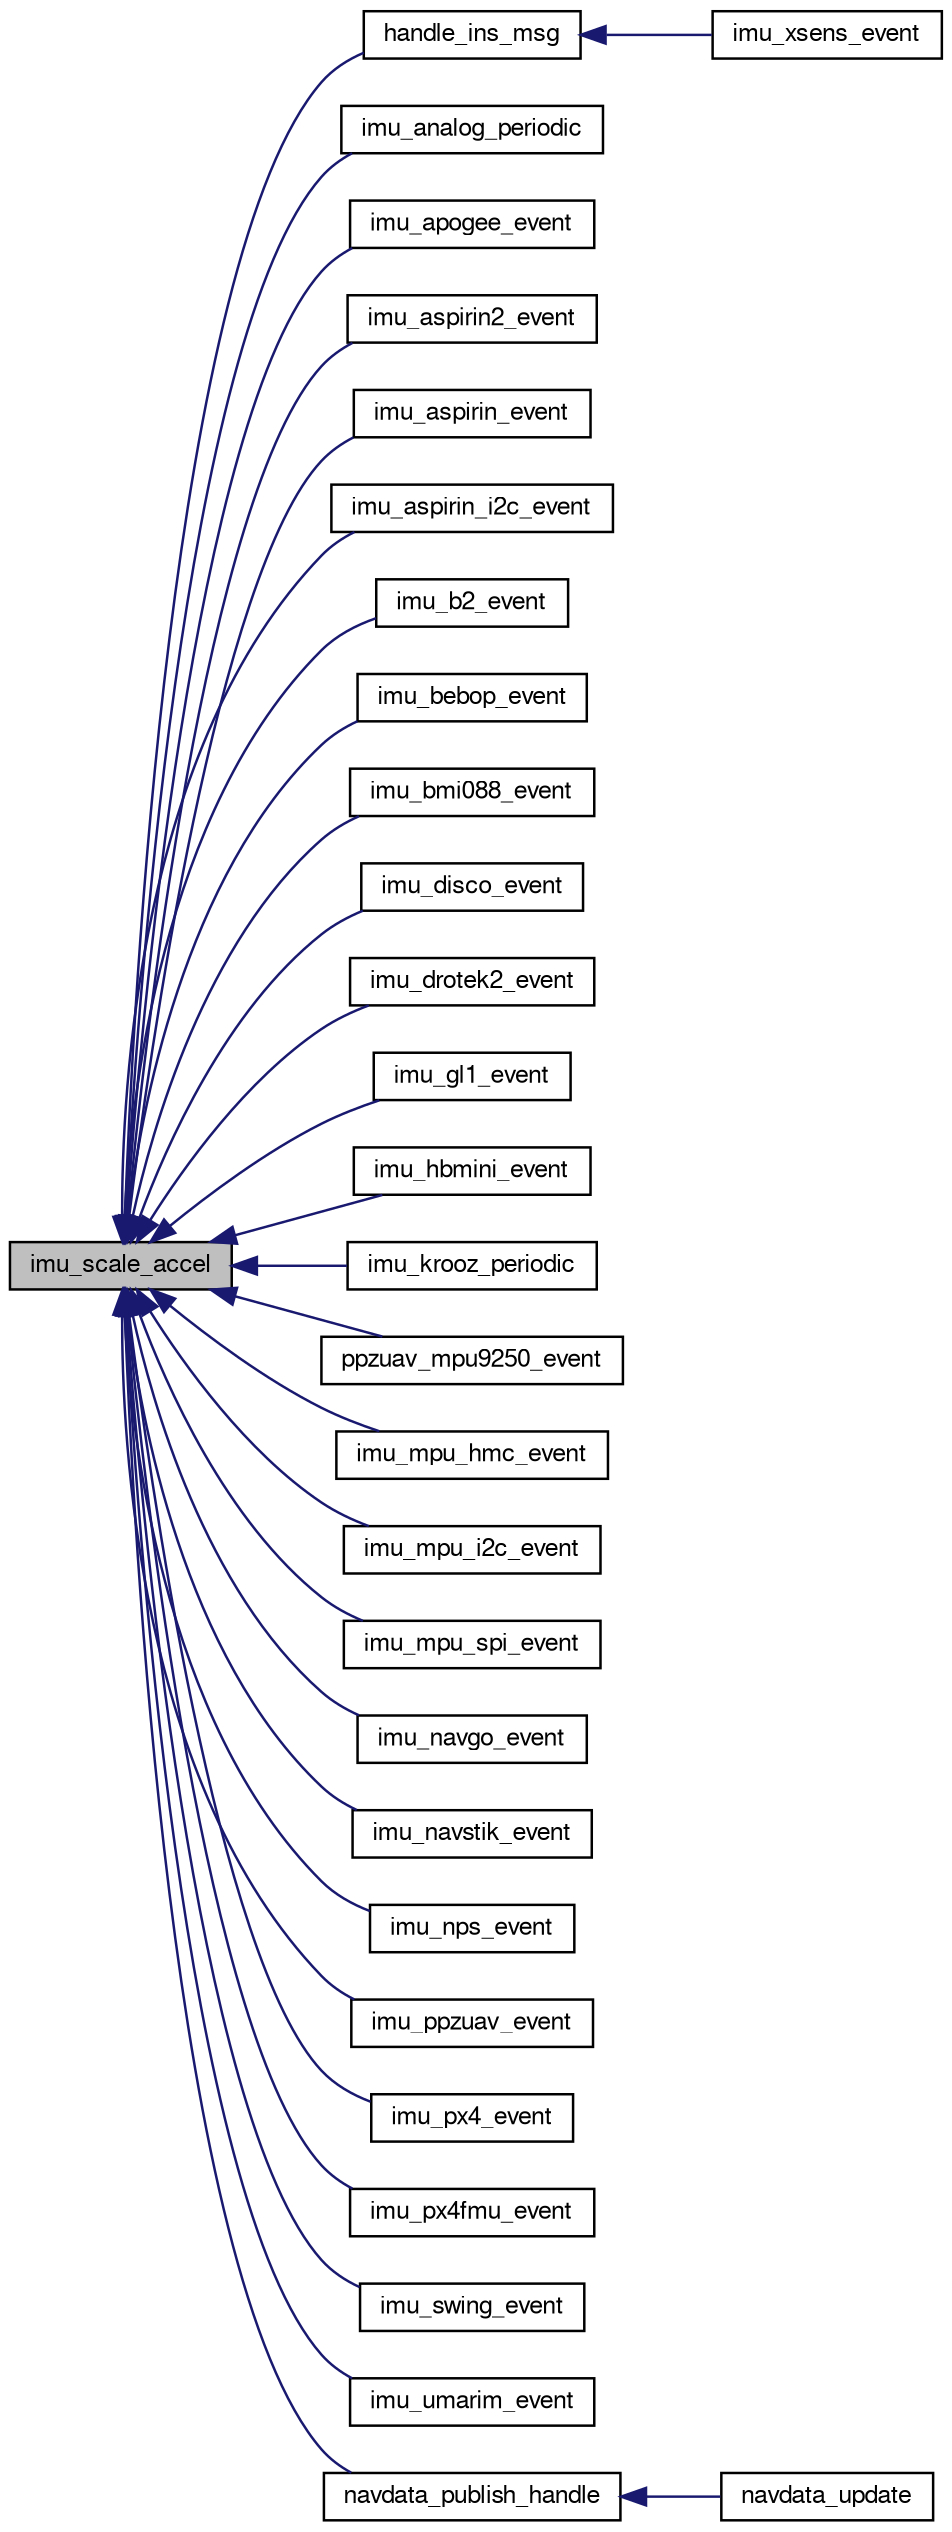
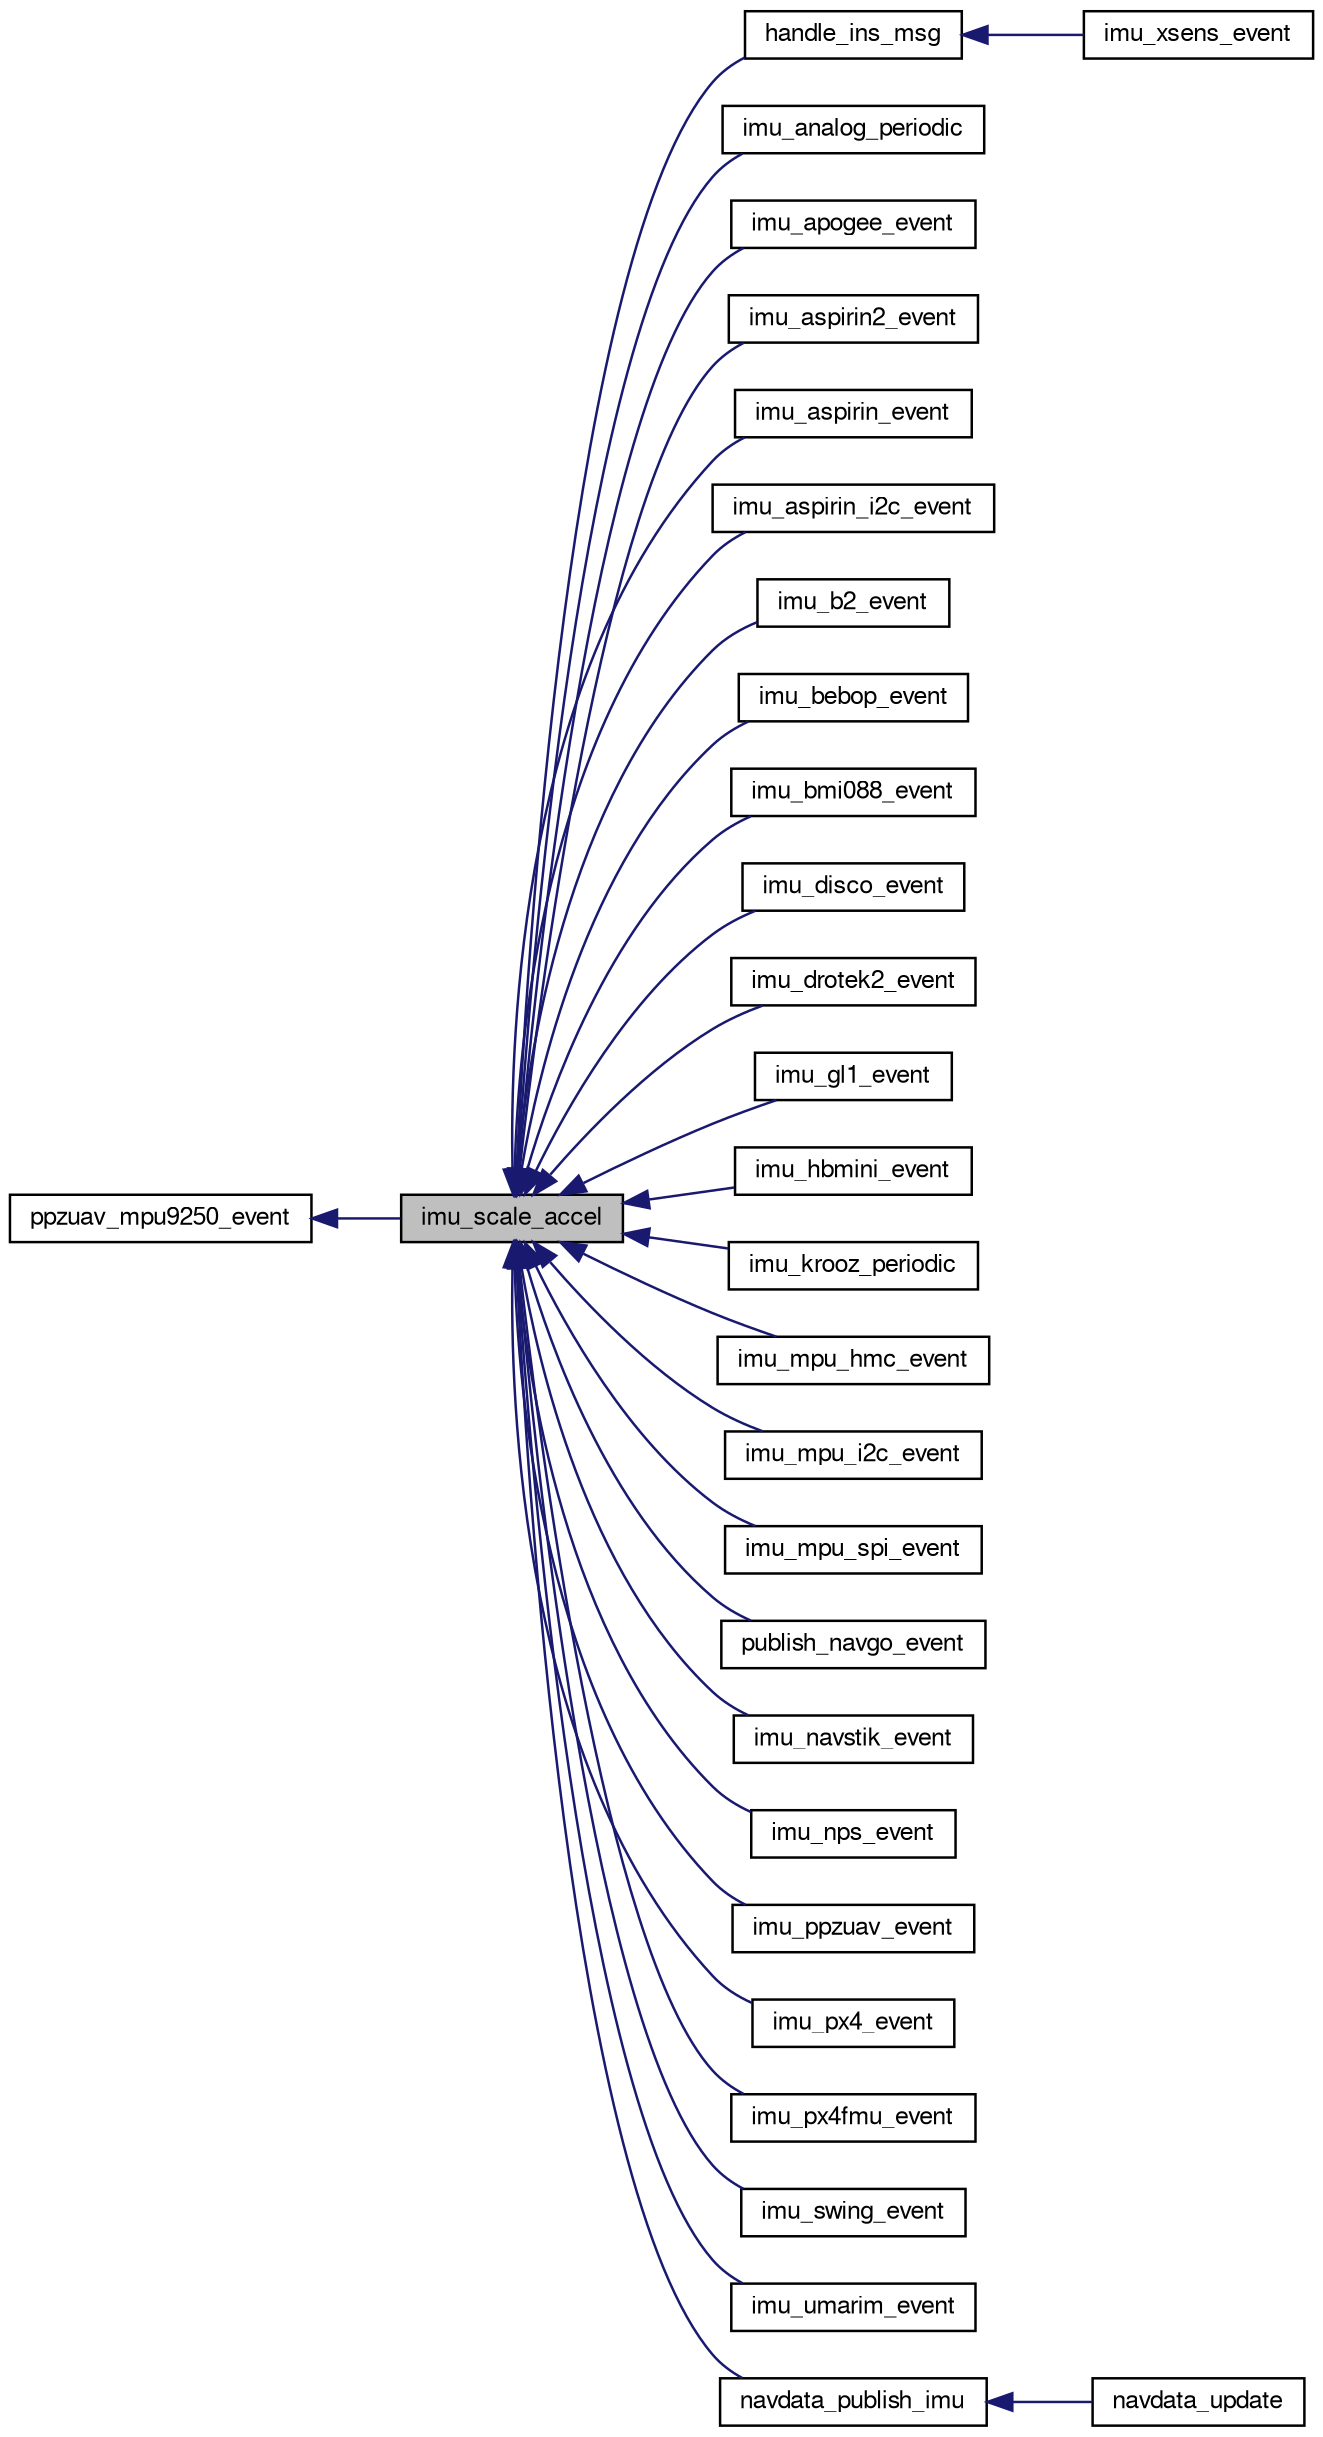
edge "ppzuav_mpu9250_event" -> "imu_scale_accel": reversed
node "imu_navgo_event": label "imu_navgo_event" -> "publish_navgo_event"
node "navdata_publish_handle": label "navdata_publish_handle" -> "navdata_publish_imu"
